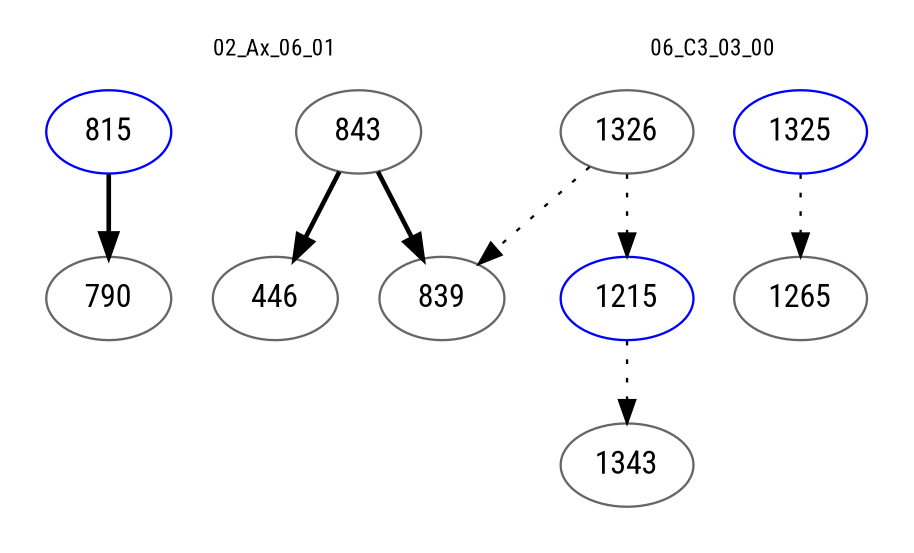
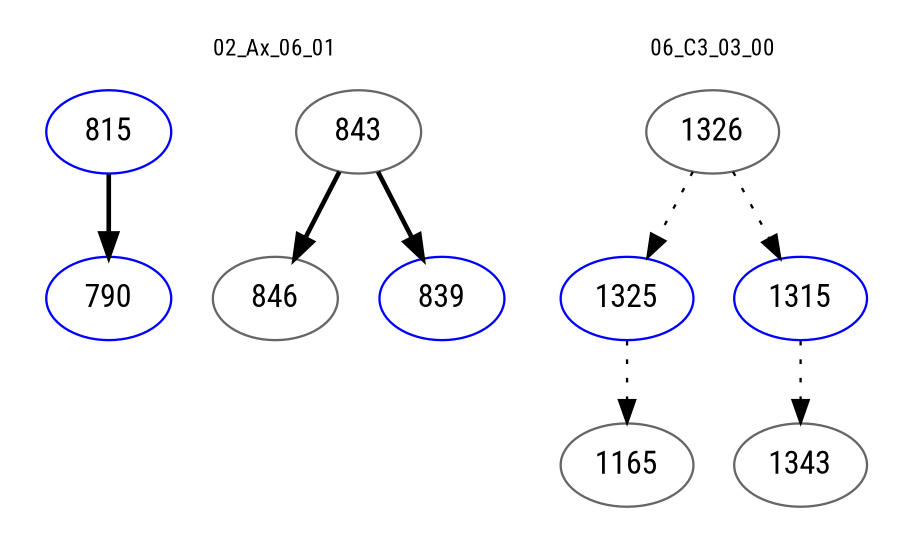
edge "1326" -> "839": now "1326" -> "1325"
node "790": color gray40 -> blue
node "446": label "446" -> "846"
node "839": color gray40 -> blue
node "1215": label "1215" -> "1315"
node "1265": label "1265" -> "1165"
